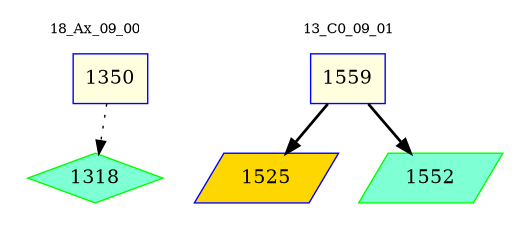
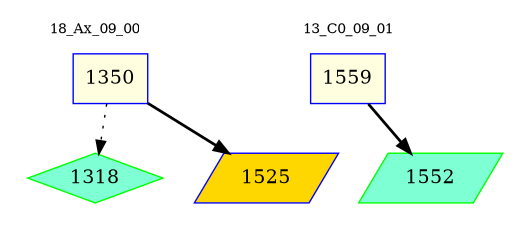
edge "1559" -> "1525": now "1350" -> "1525"
